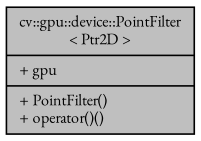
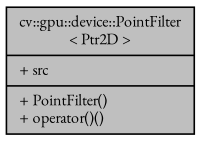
node "cv::gpu::device::PointFilter": text "+ gpu" -> "+ src"
